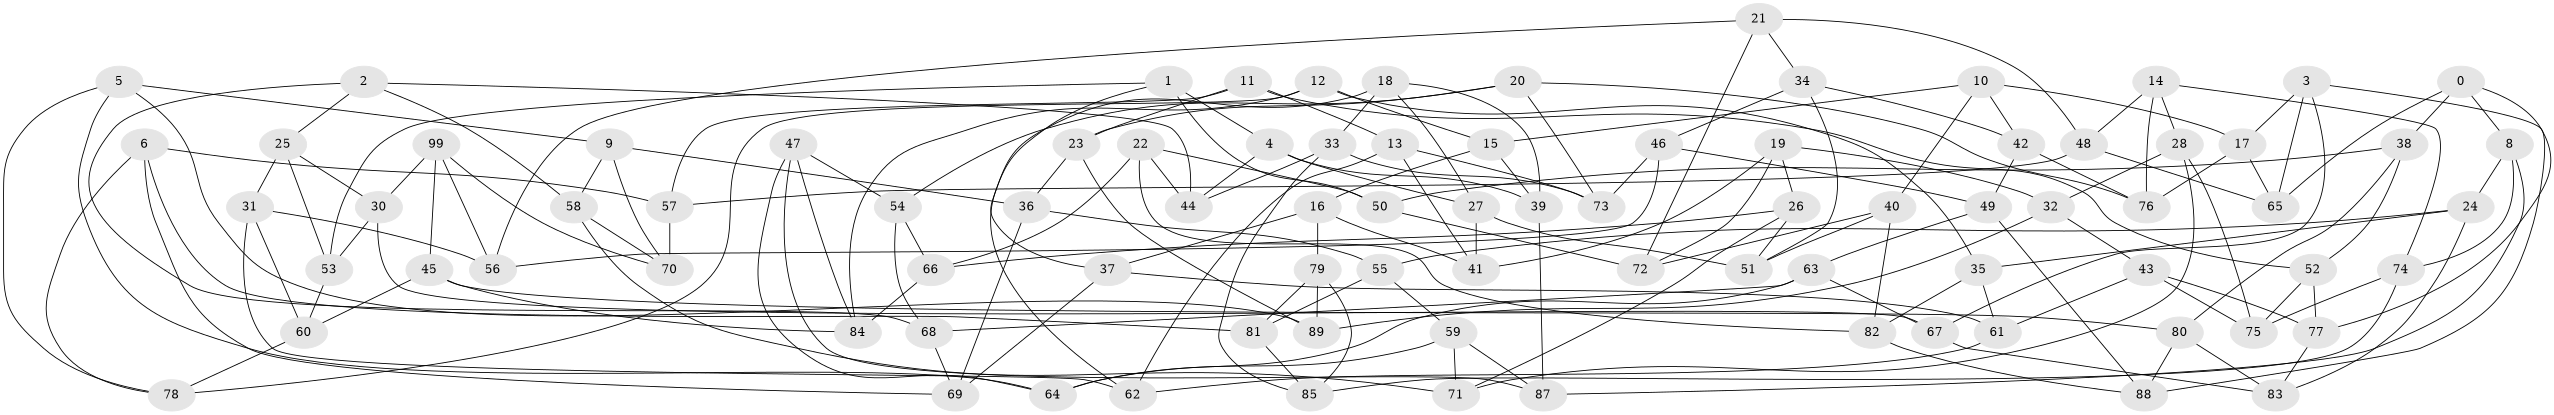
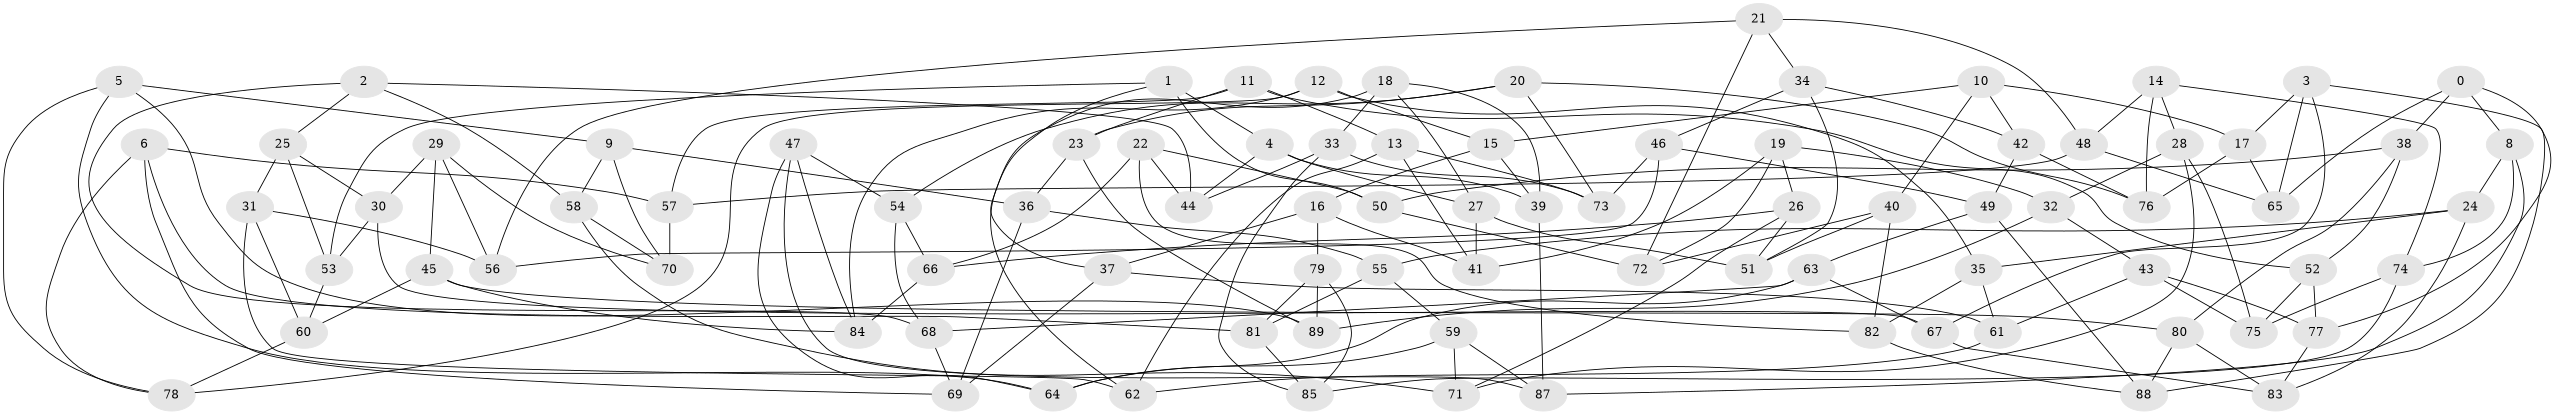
node "99": label "99" -> "29"
